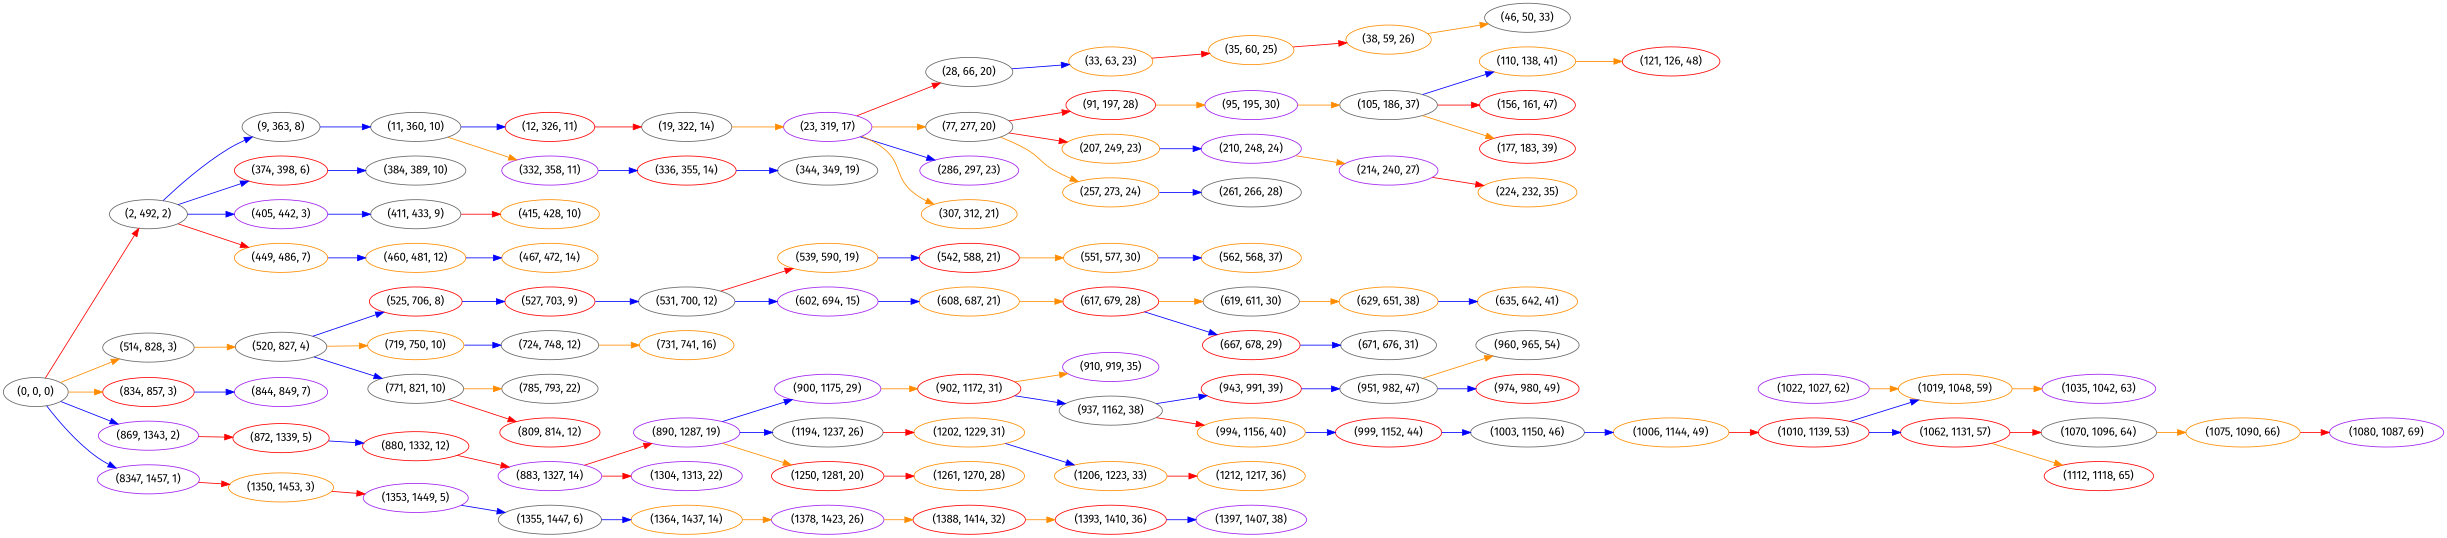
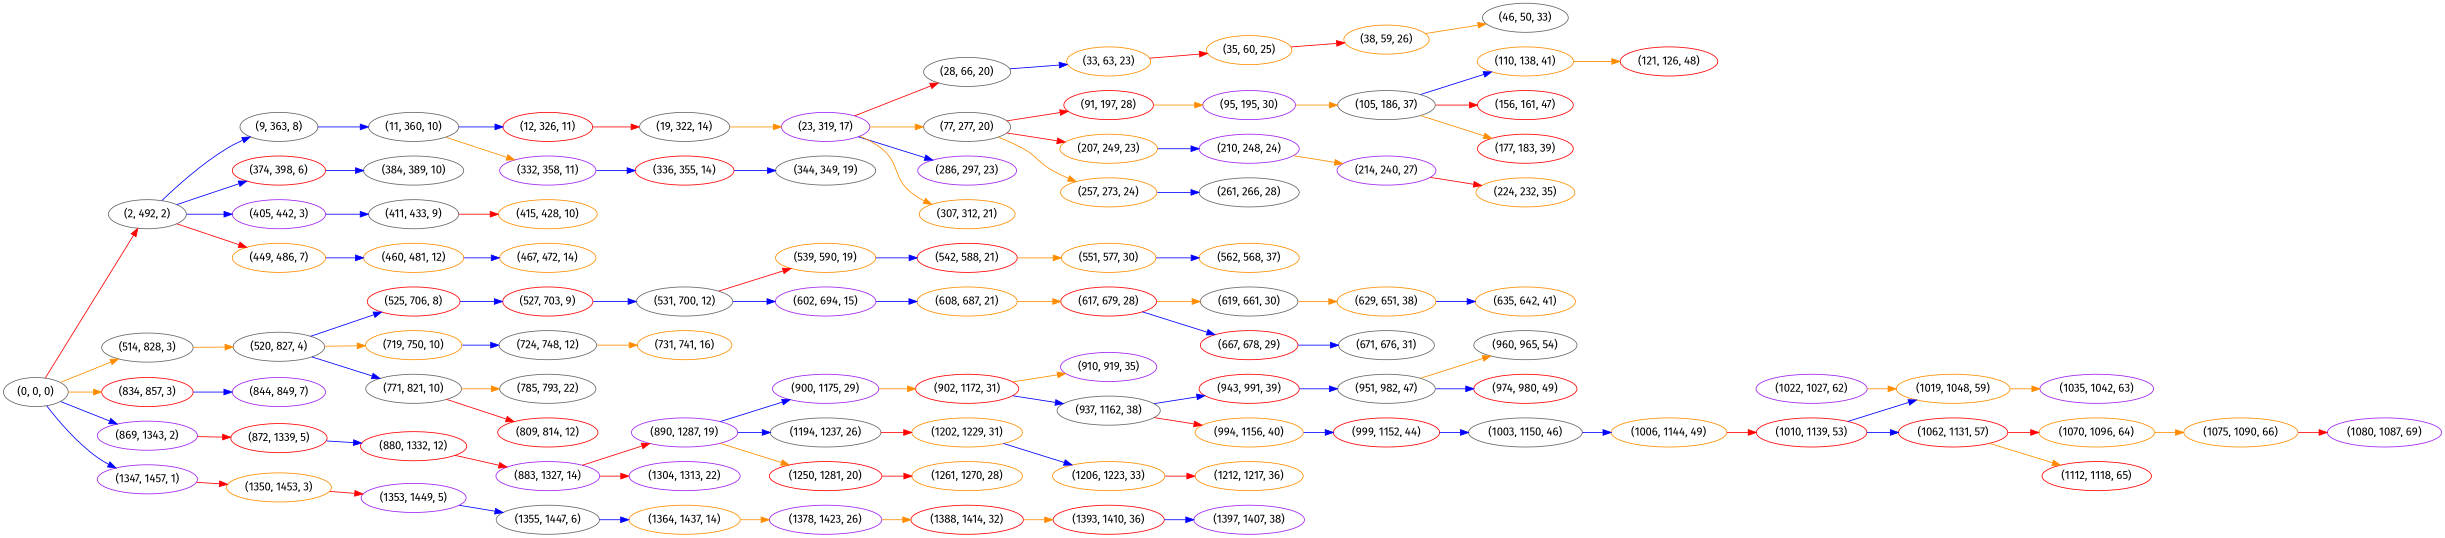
node "(619, 611, 30)": label "(619, 611, 30)" -> "(619, 661, 30)"
node "(1070, 1096, 64)": color gray40 -> darkorange
node "(8347, 1457, 1)": label "(8347, 1457, 1)" -> "(1347, 1457, 1)"
